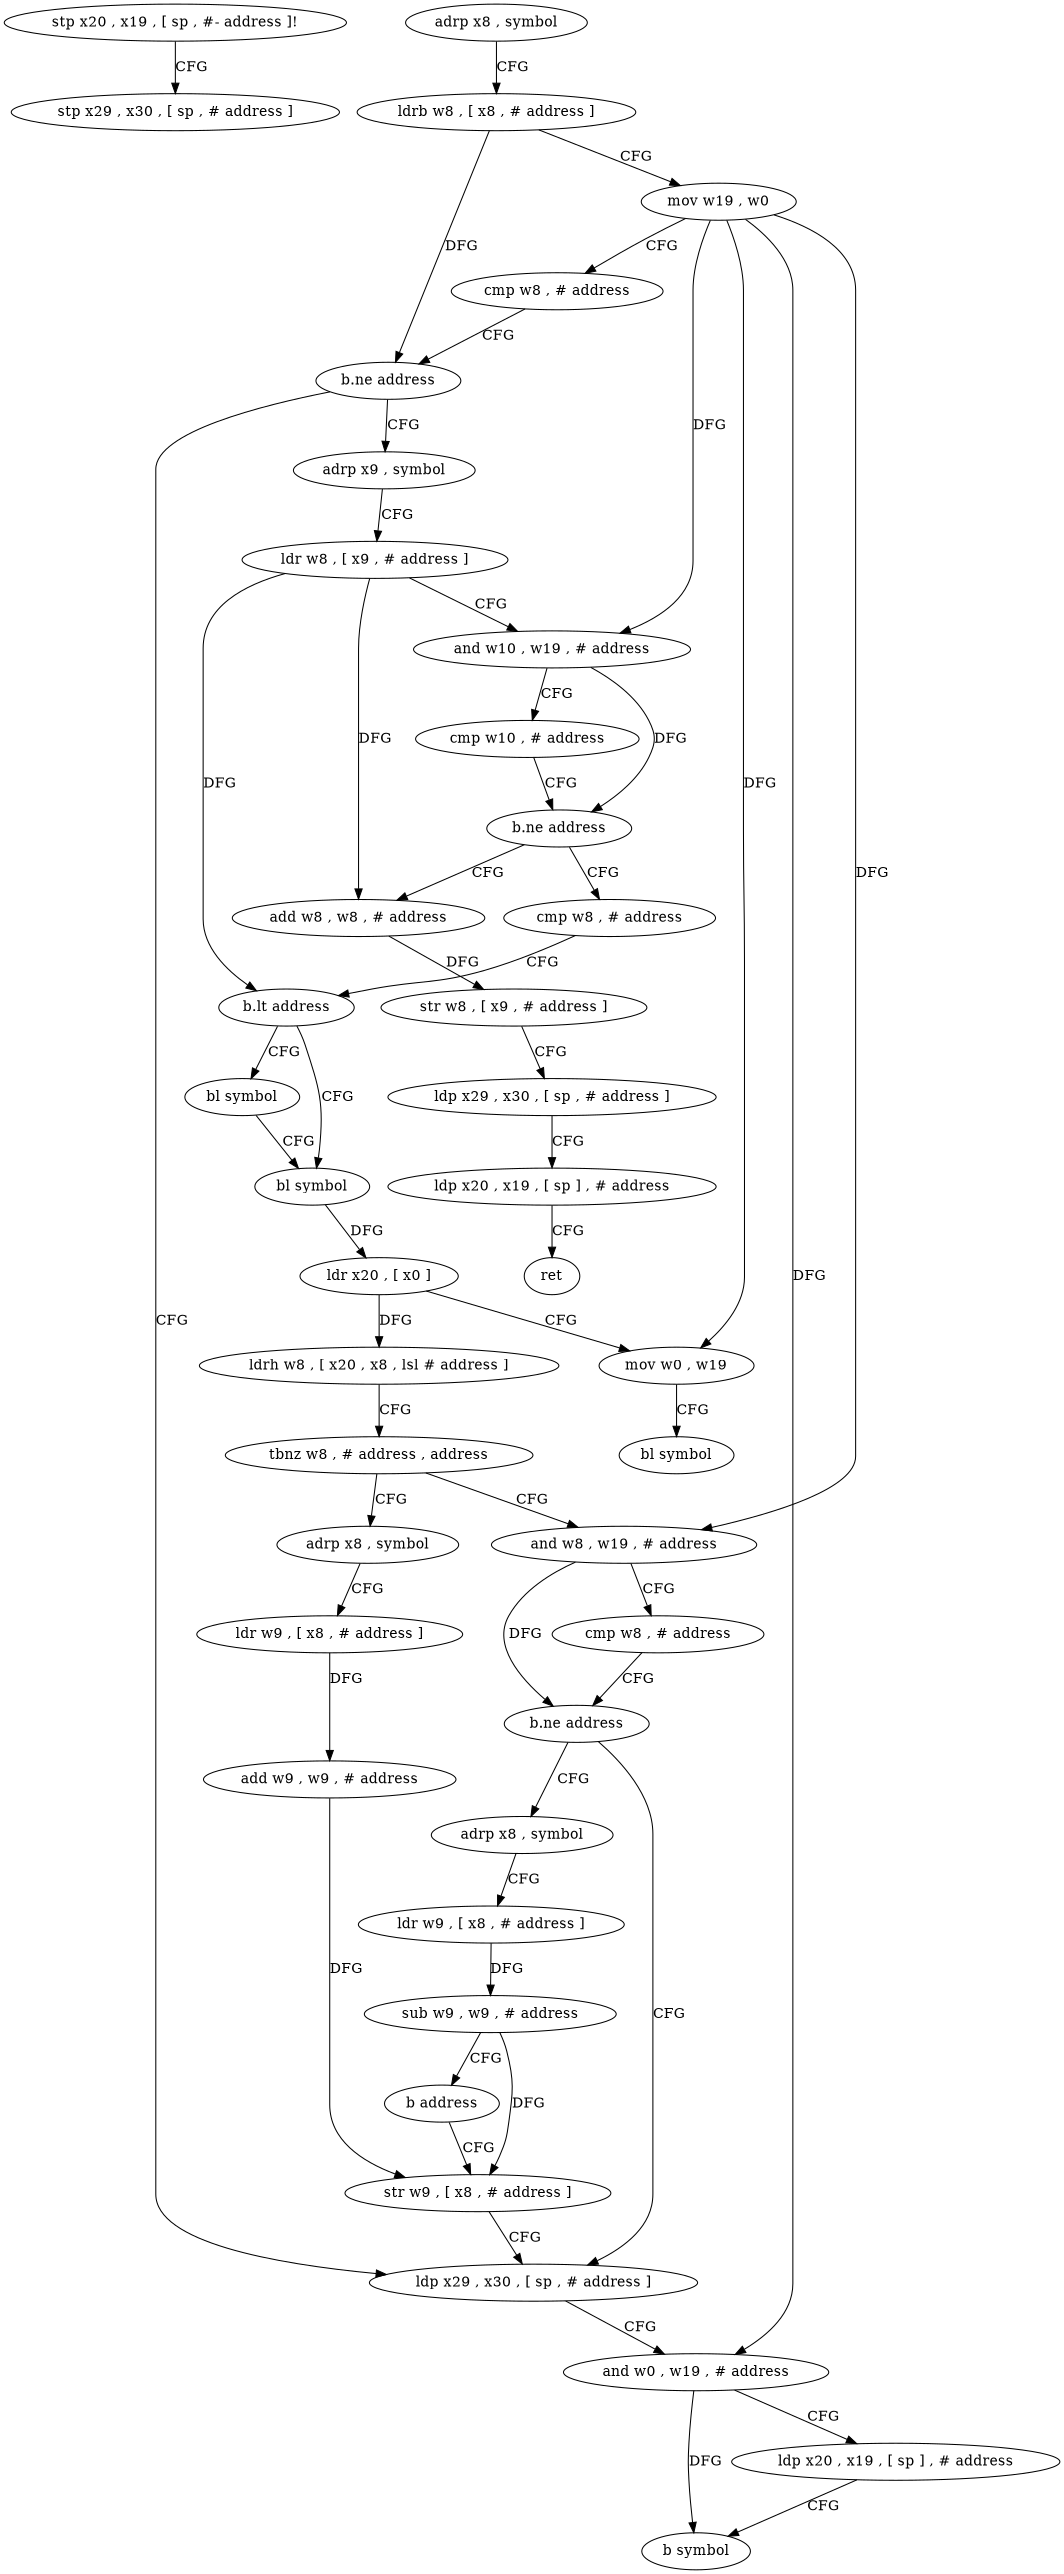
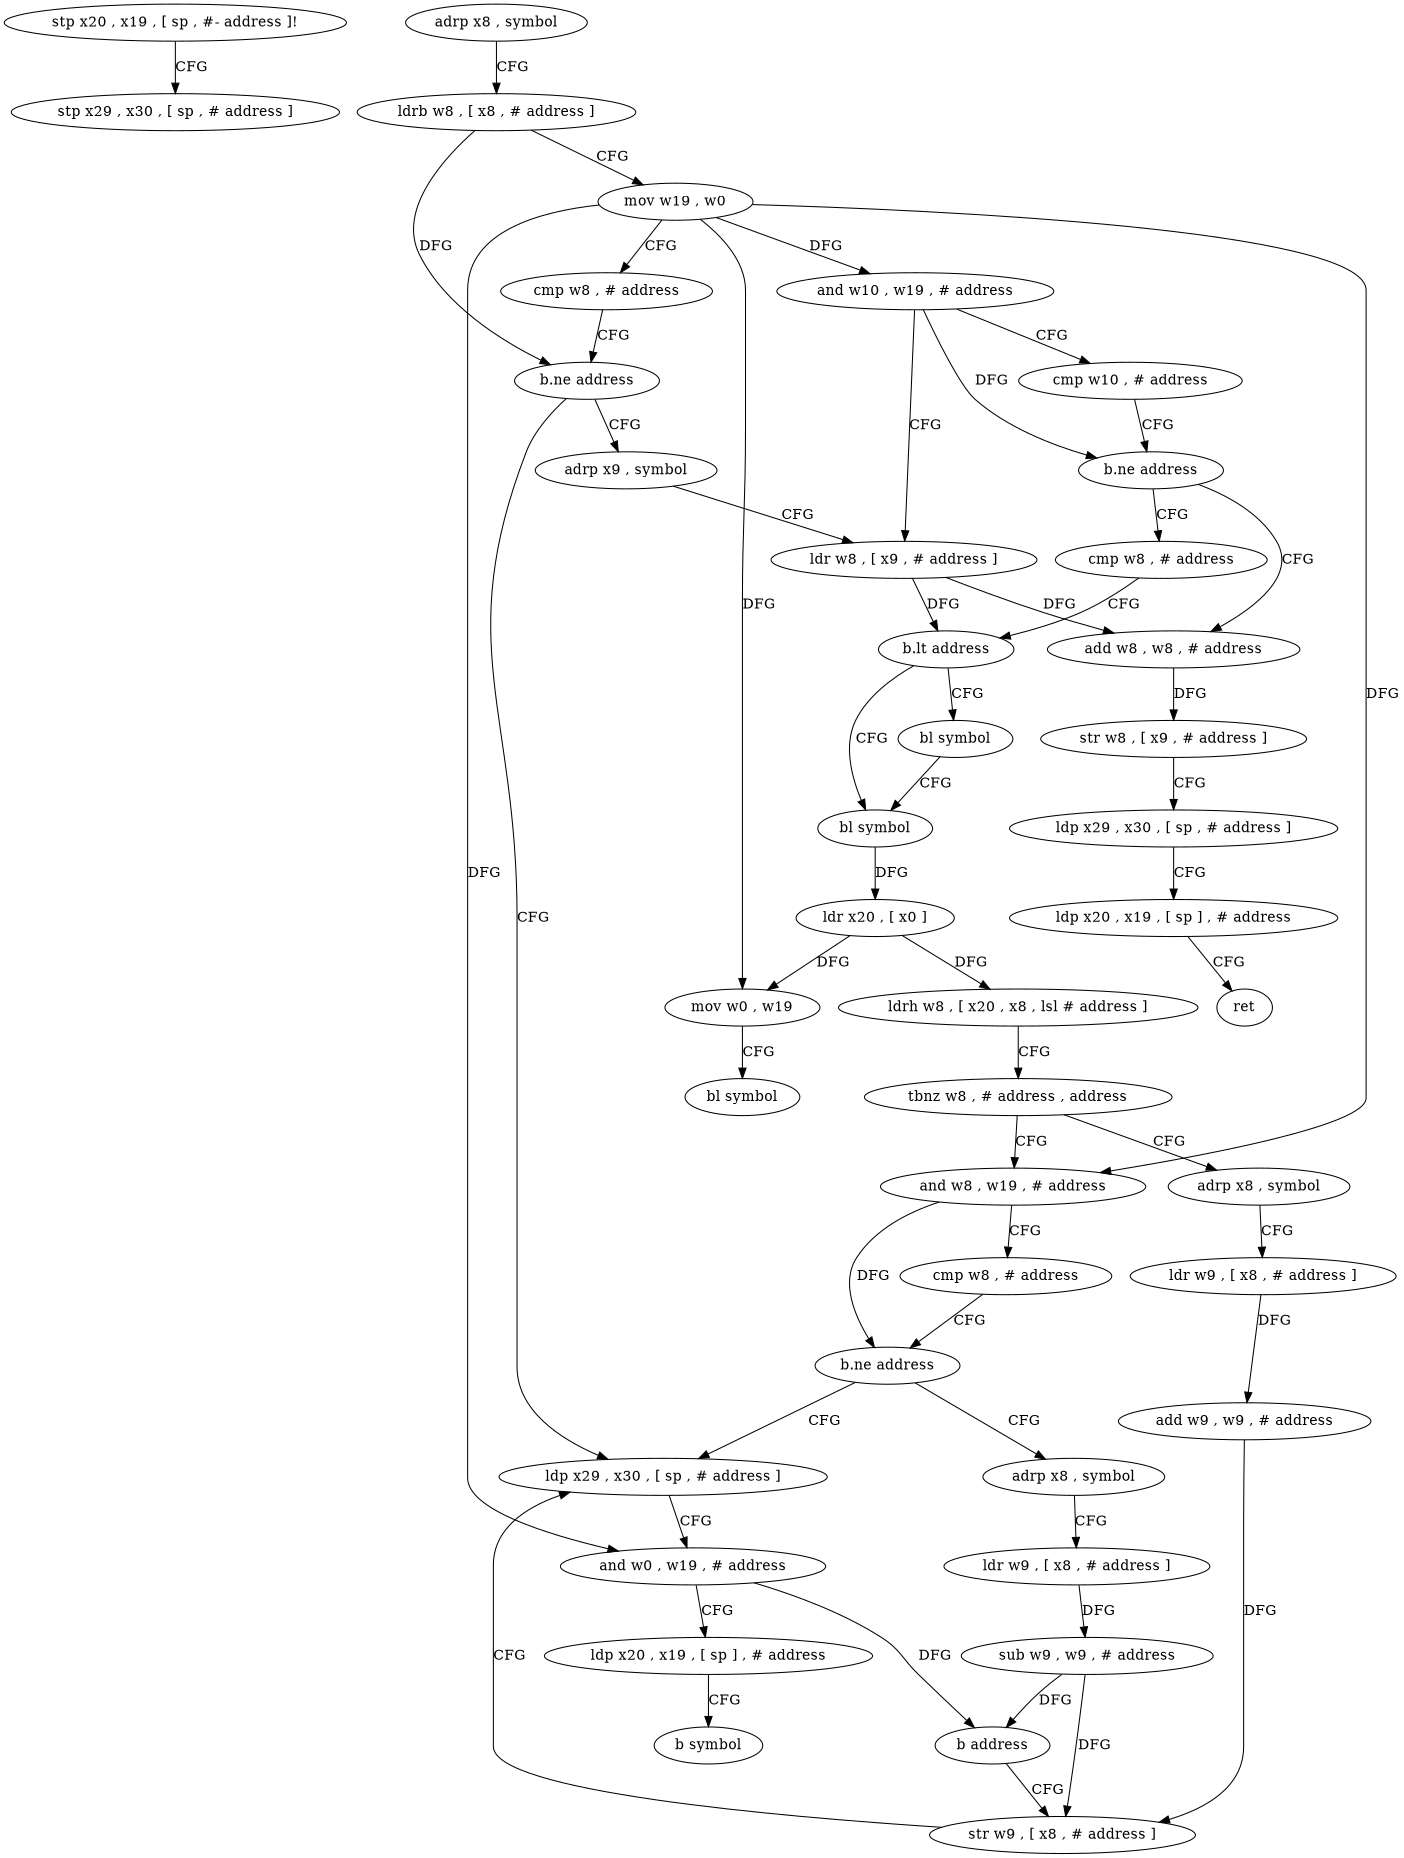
edge "ldr w8 , [ x9 , # address ]" -> "and w10 , w19 , # address": reversed
edge "ldr x20 , [ x0 ]" -> "mov w0 , w19": label "CFG" -> "DFG"
edge "sub w9 , w9 , # address" -> "b address": label "CFG" -> "DFG"
edge "and w0 , w19 , # address" -> "b symbol": now "and w0 , w19 , # address" -> "b address"
